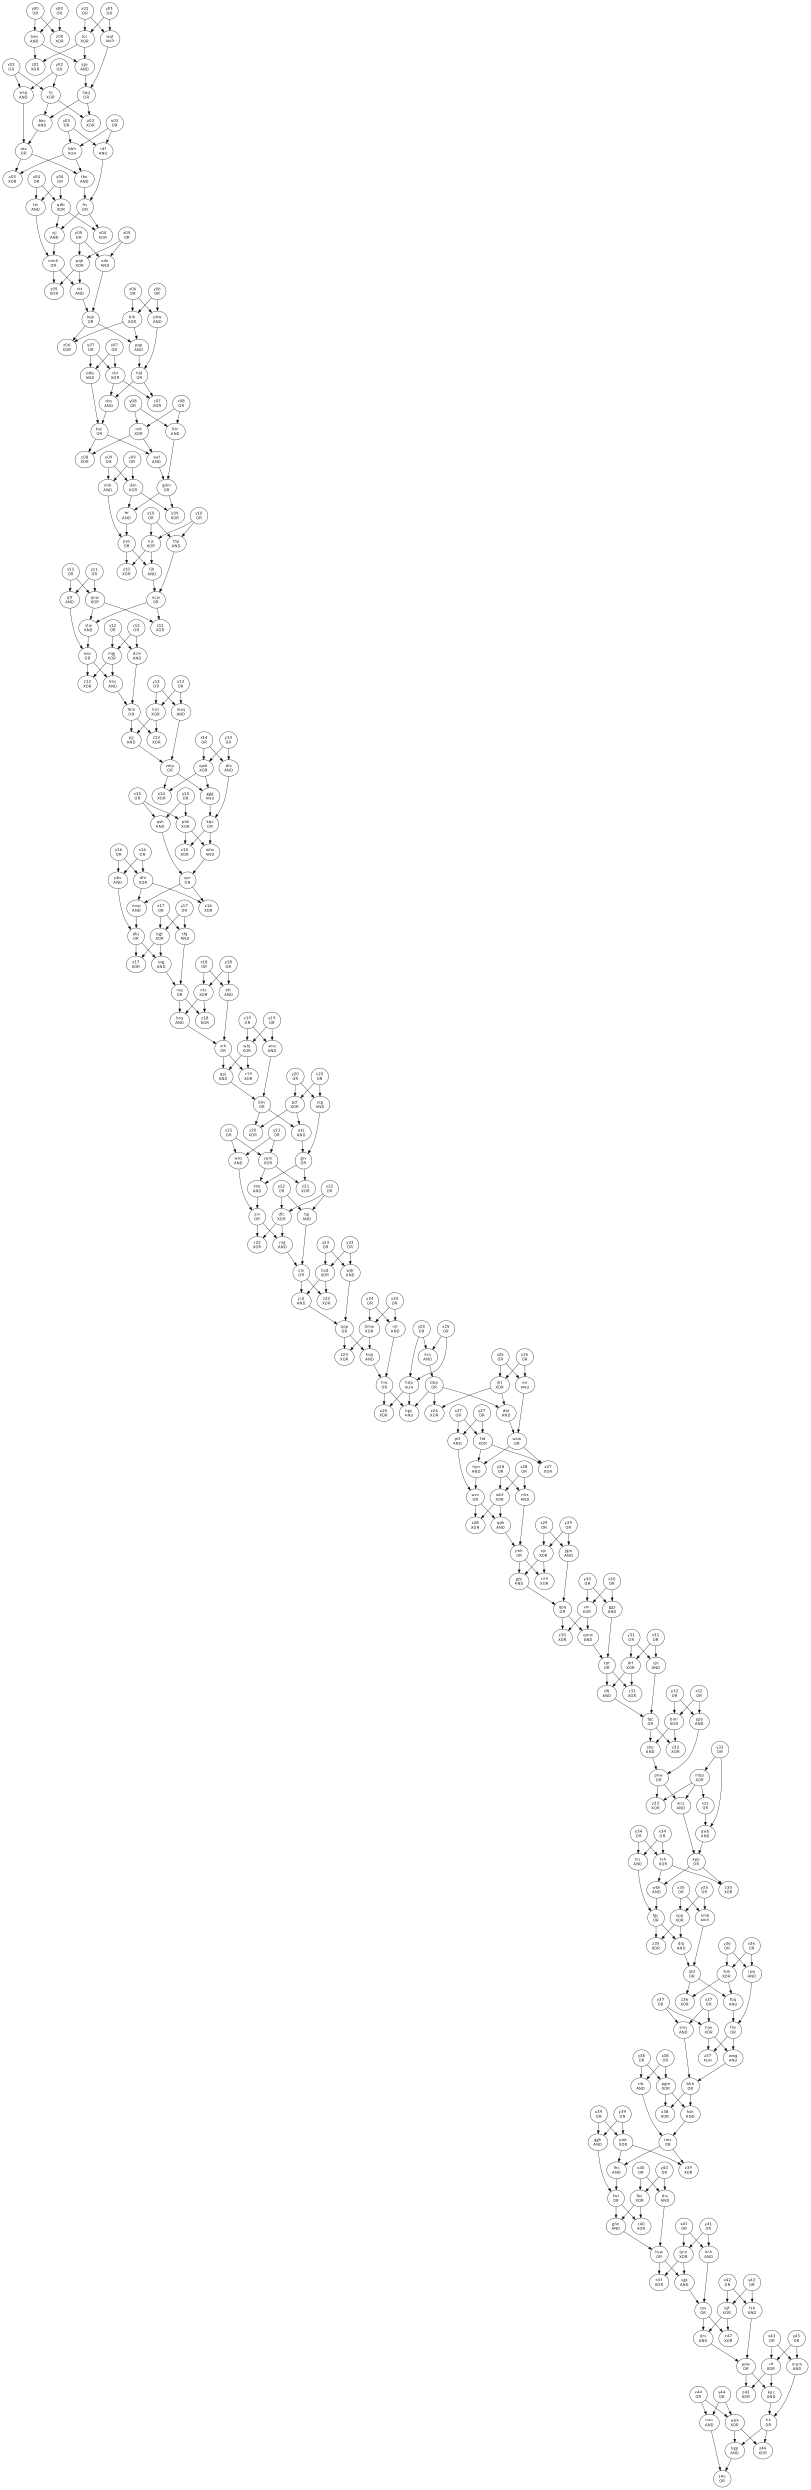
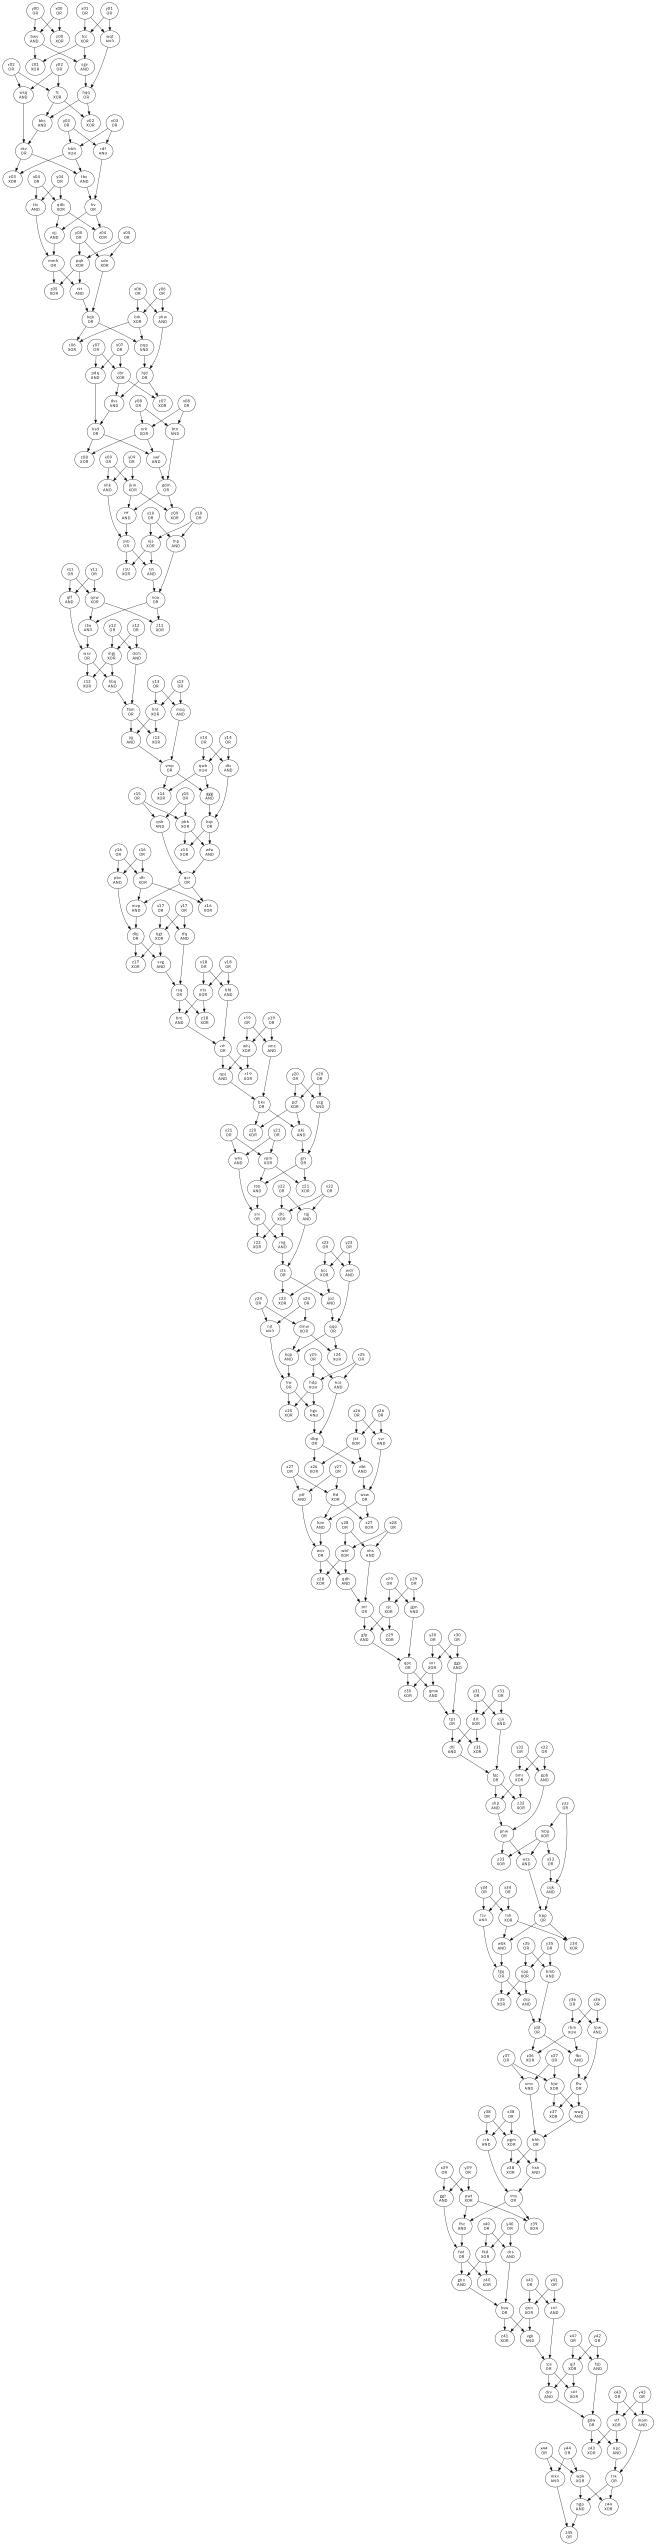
node "sdn AND": label "sdn AND" -> "sdn XOR"
edge "dbp OR" -> "hgq AND": reversed
node "qwb AND": label "qwb AND" -> "cqk AND"
